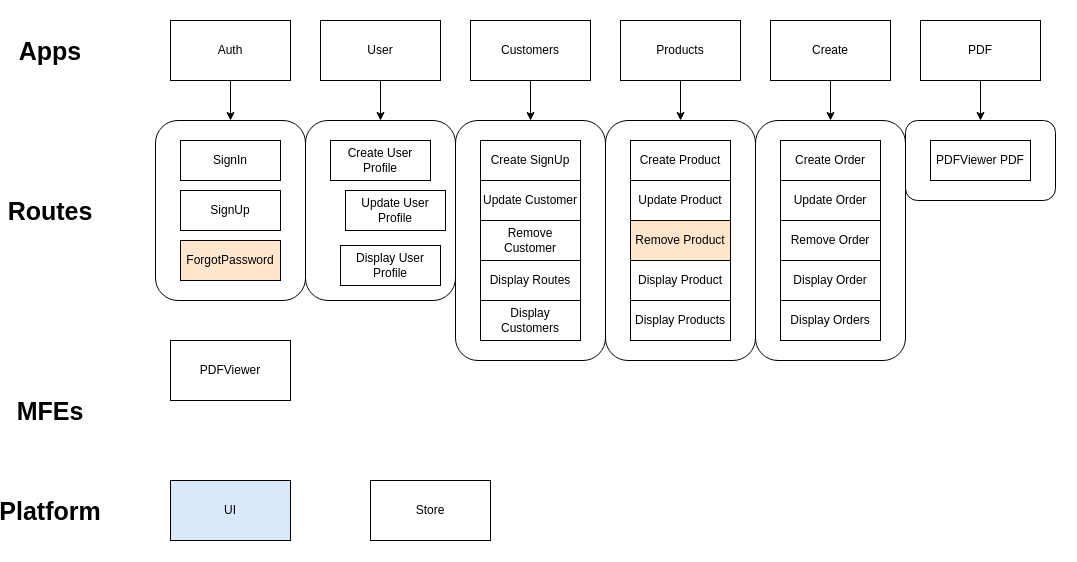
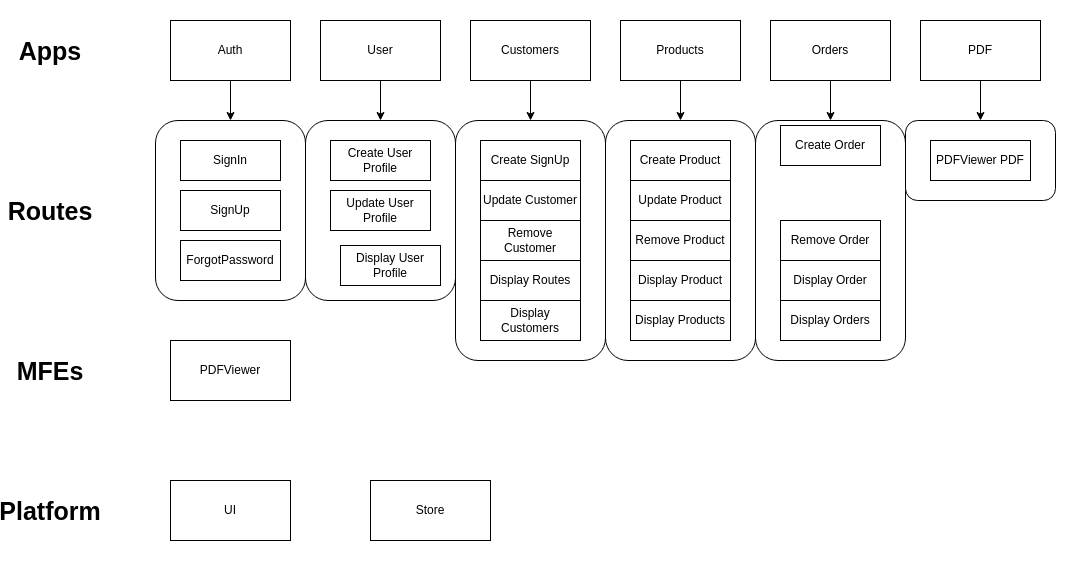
node "Create": label "Create" -> "Orders"
node "Create Order": moved (831, 161) -> (831, 146)
node "Update Order": removed
node "Update User Profile": moved (396, 211) -> (381, 211)
node "Remove Product": fillcolor #ffe6cc -> #ffffff
node "ForgotPassword": fillcolor #ffe6cc -> #ffffff
node "MFEs": moved (51, 411) -> (51, 371)
node "UI": fillcolor #dae8fc -> #ffffff
